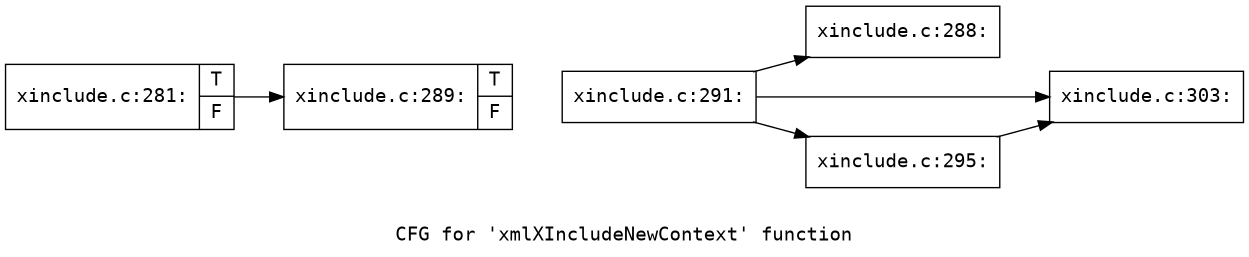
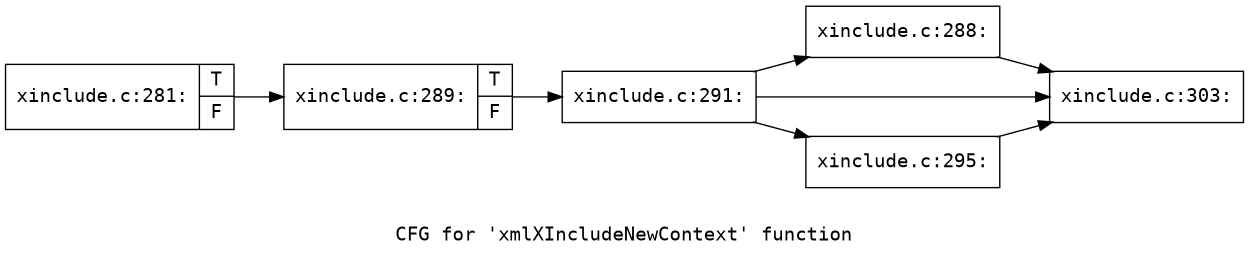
edge "xinclude.c:288:" -> "xinclude.c:303:": added
edge "xinclude.c:289:" -> "xinclude.c:291:": added
